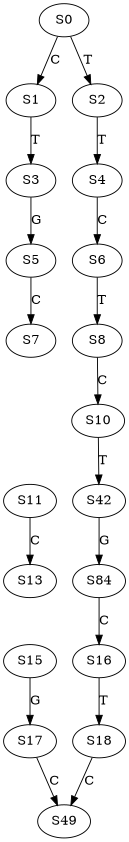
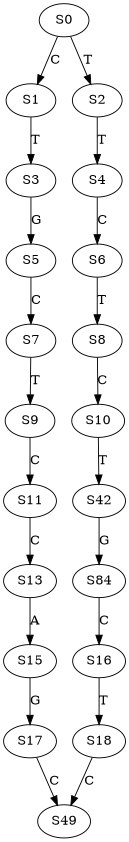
node "S9": added
edge "S13" -> "S15": added, label "A"
